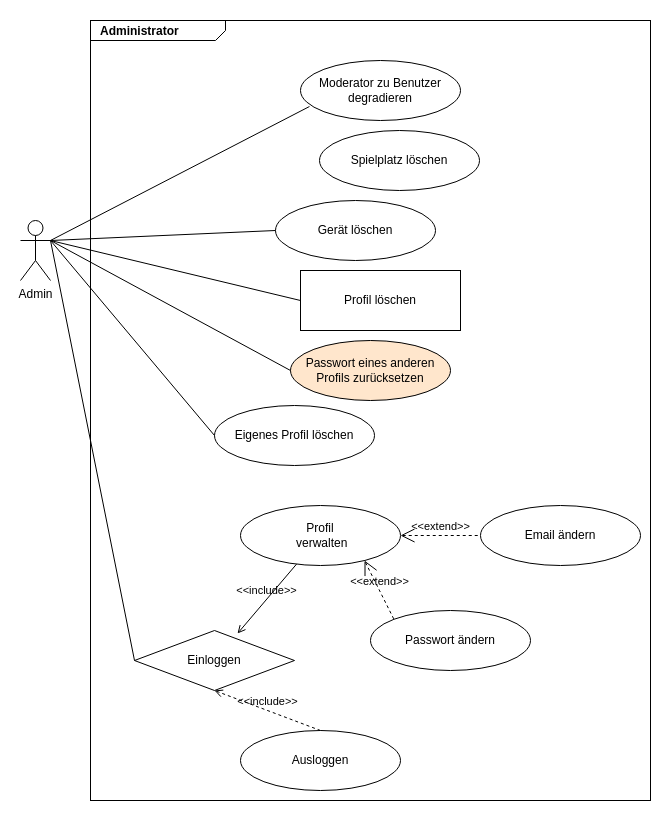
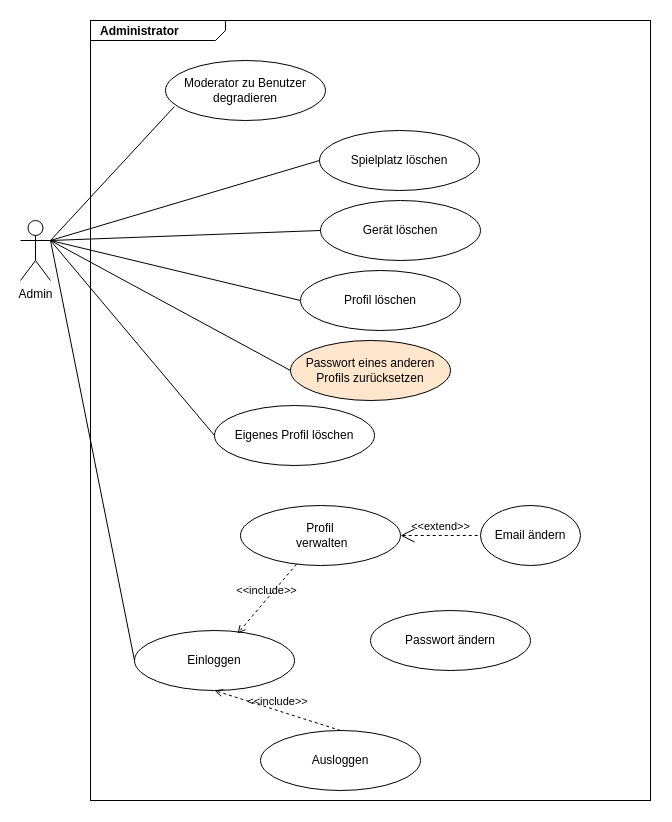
node "Moderator zu Benutzer degradieren": moved (381, 91) -> (246, 91)
edge "Spielplatz löschen" -- "Admin": added
node "Gerät löschen": moved (356, 231) -> (401, 231)
node "Profil löschen": shape rectangle -> ellipse
node "Email ändern": size 160x60 -> 100x60
edge "Passwort ändern" -> "Profil verwalten": removed, label "<<extend>>"
edge "Profil verwalten" -> "Einloggen": style solid -> dashed
node "Einloggen": shape diamond -> ellipse
node "Ausloggen": moved (321, 761) -> (341, 761)
